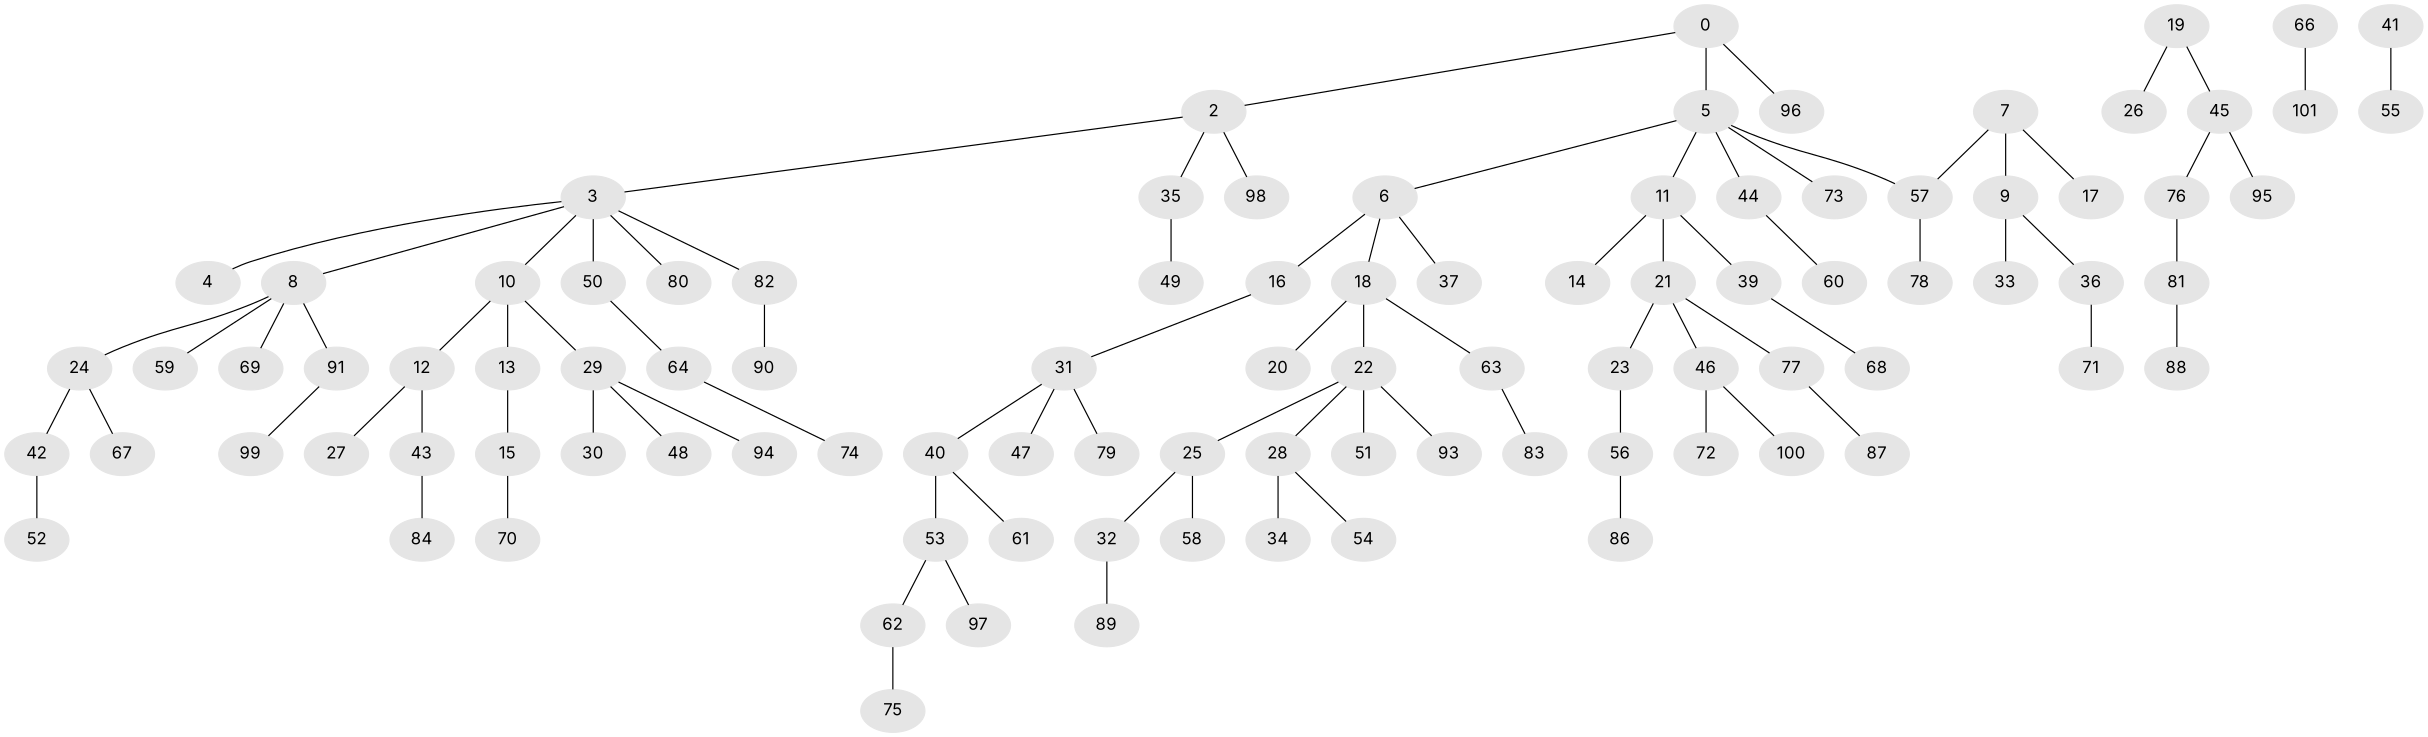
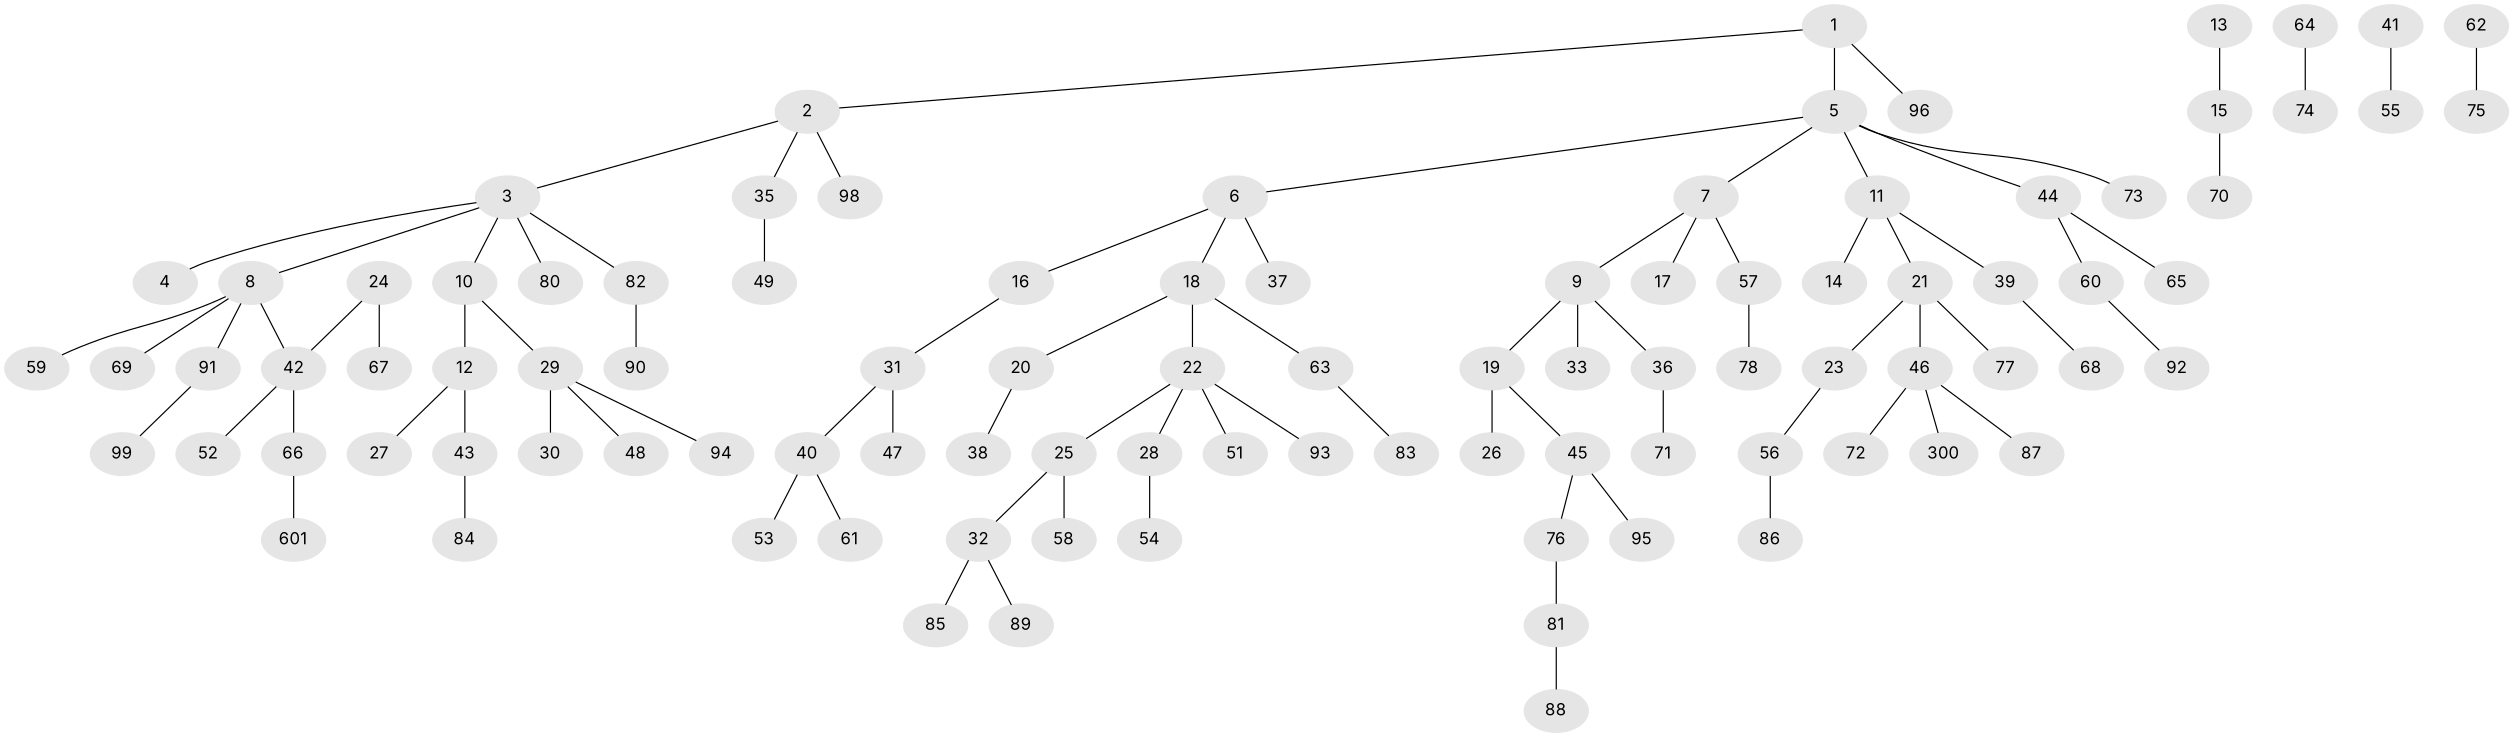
node "0": label "0" -> "1"
node "101": label "101" -> "601"
edge "5" -- "57": now "5" -- "7"
node "50": removed
node "65": added
edge "8" -- "24": now "8" -- "42"
edge "10" -- "13": removed
edge "9" -- "19": added
node "92": added
edge "42" -- "66": added
edge "77" -- "87": now "46" -- "87"
node "38": added
node "79": removed
node "100": label "100" -> "300"
node "34": removed
edge "53" -- "62": removed
node "85": added
node "97": removed
